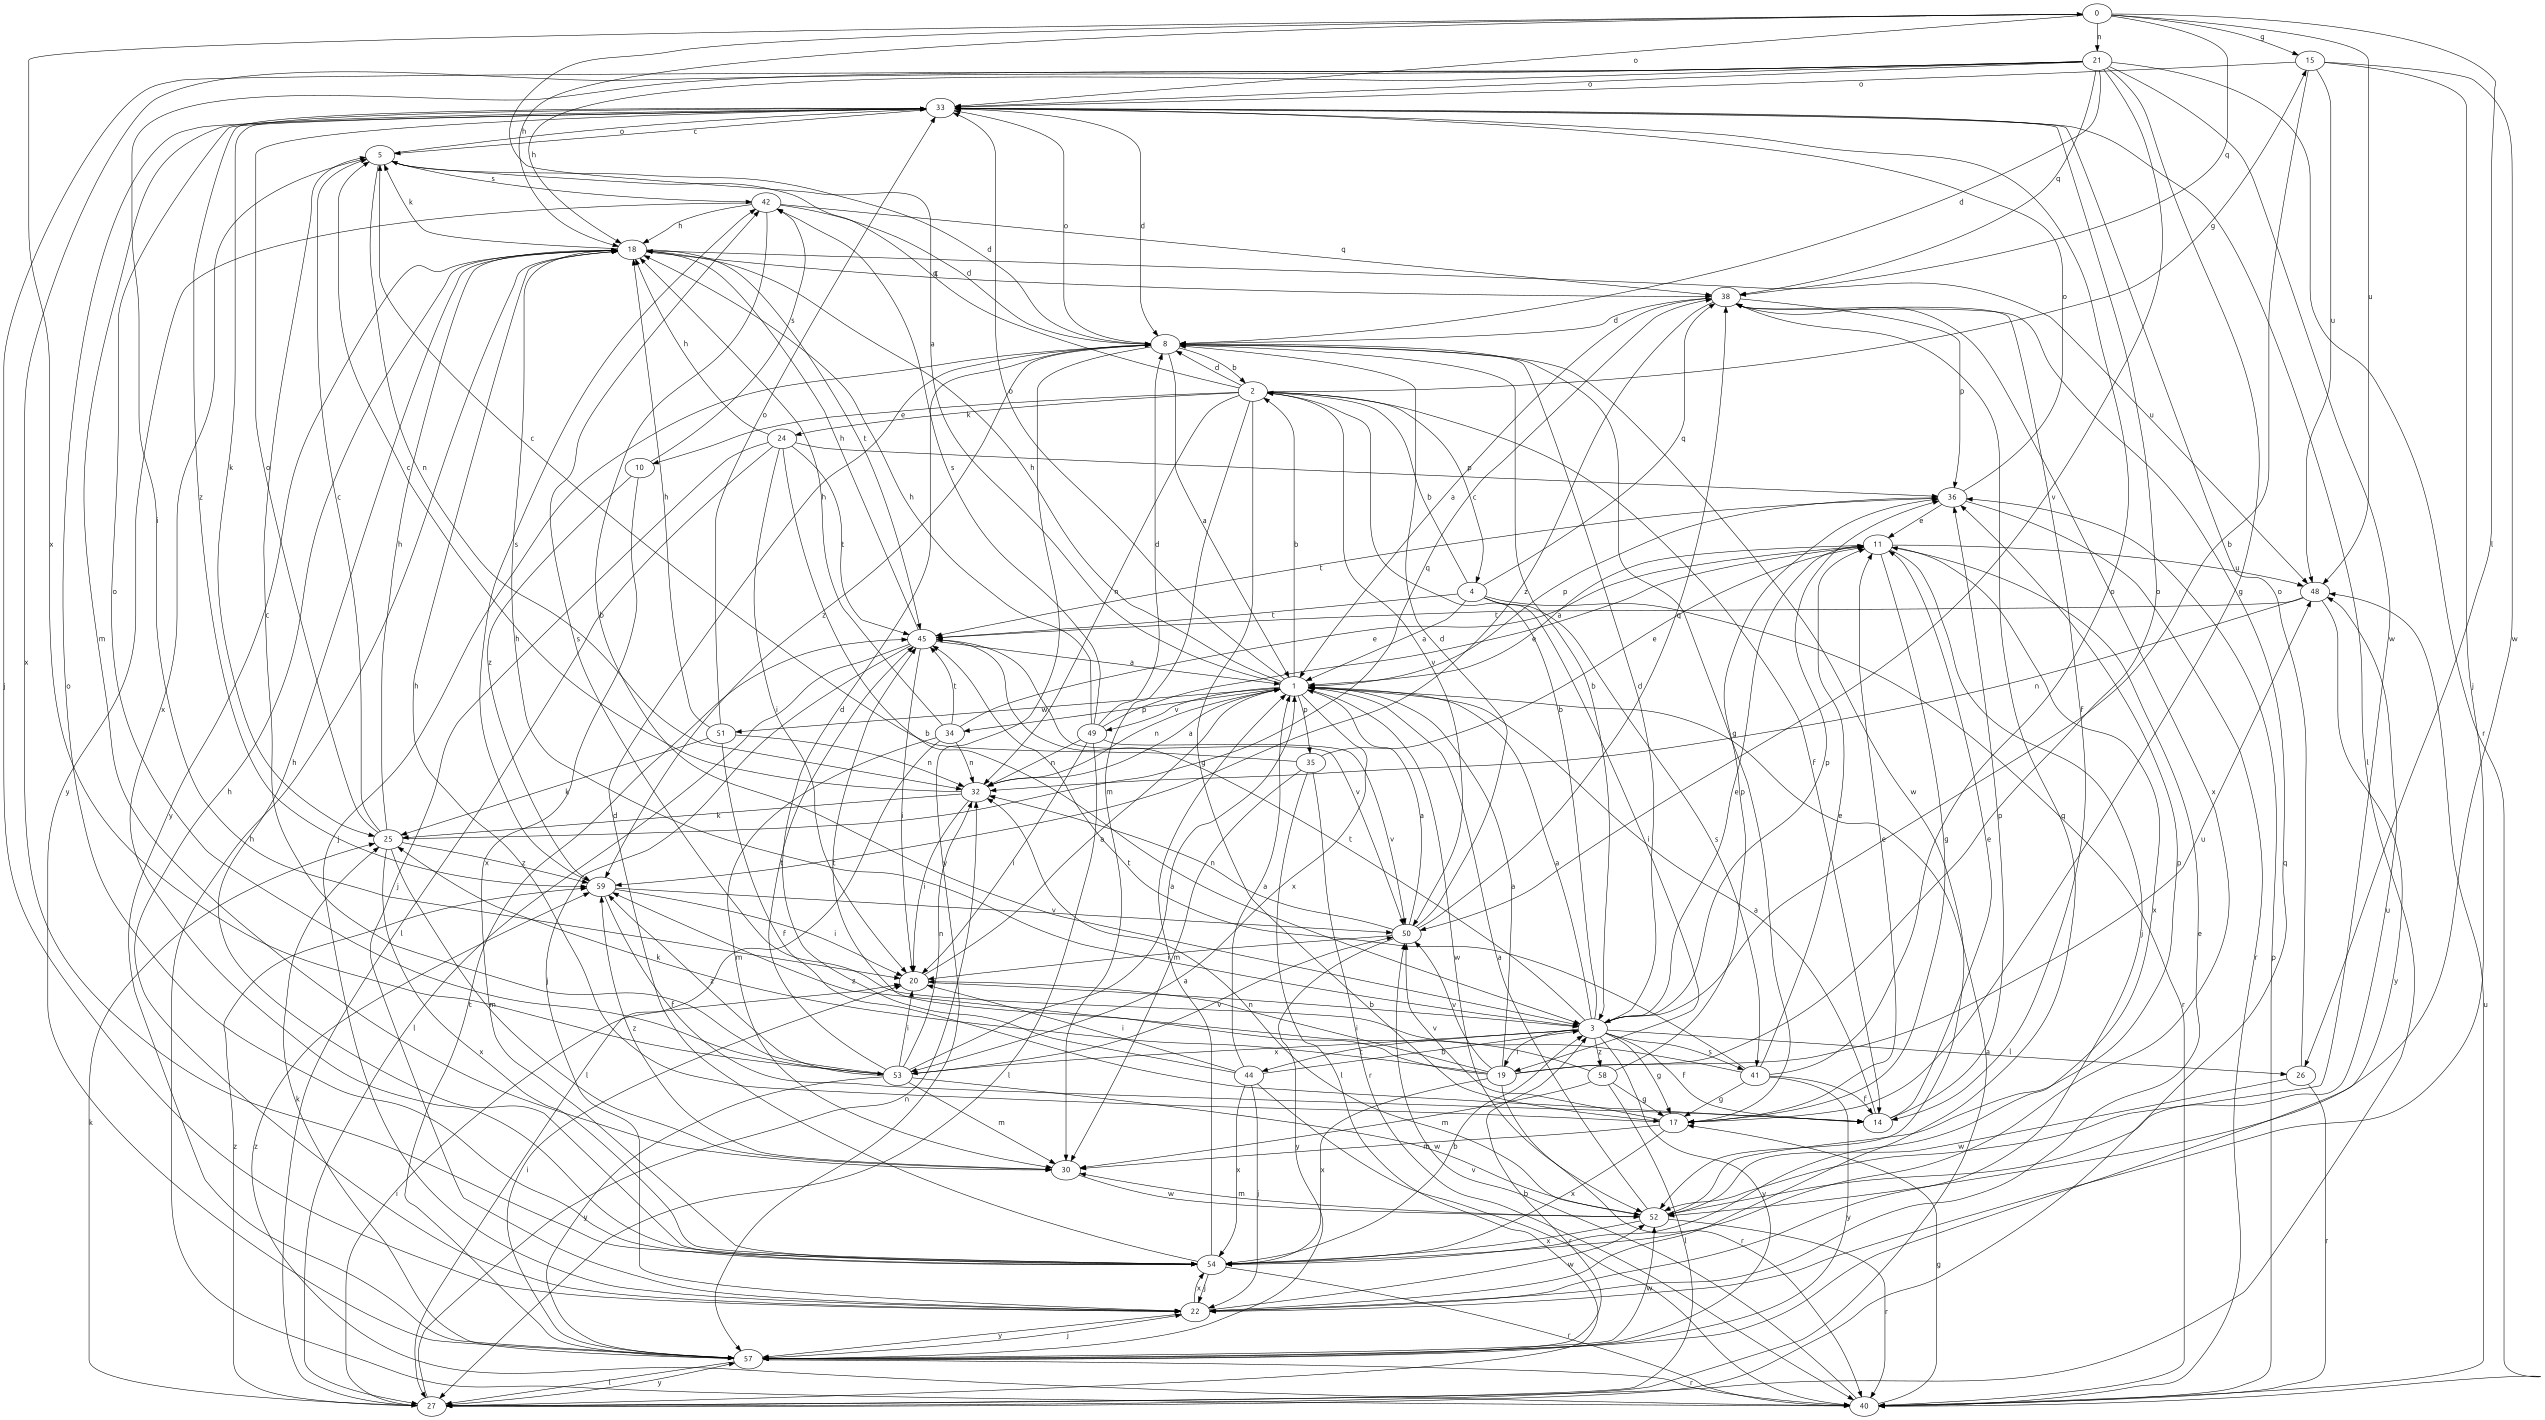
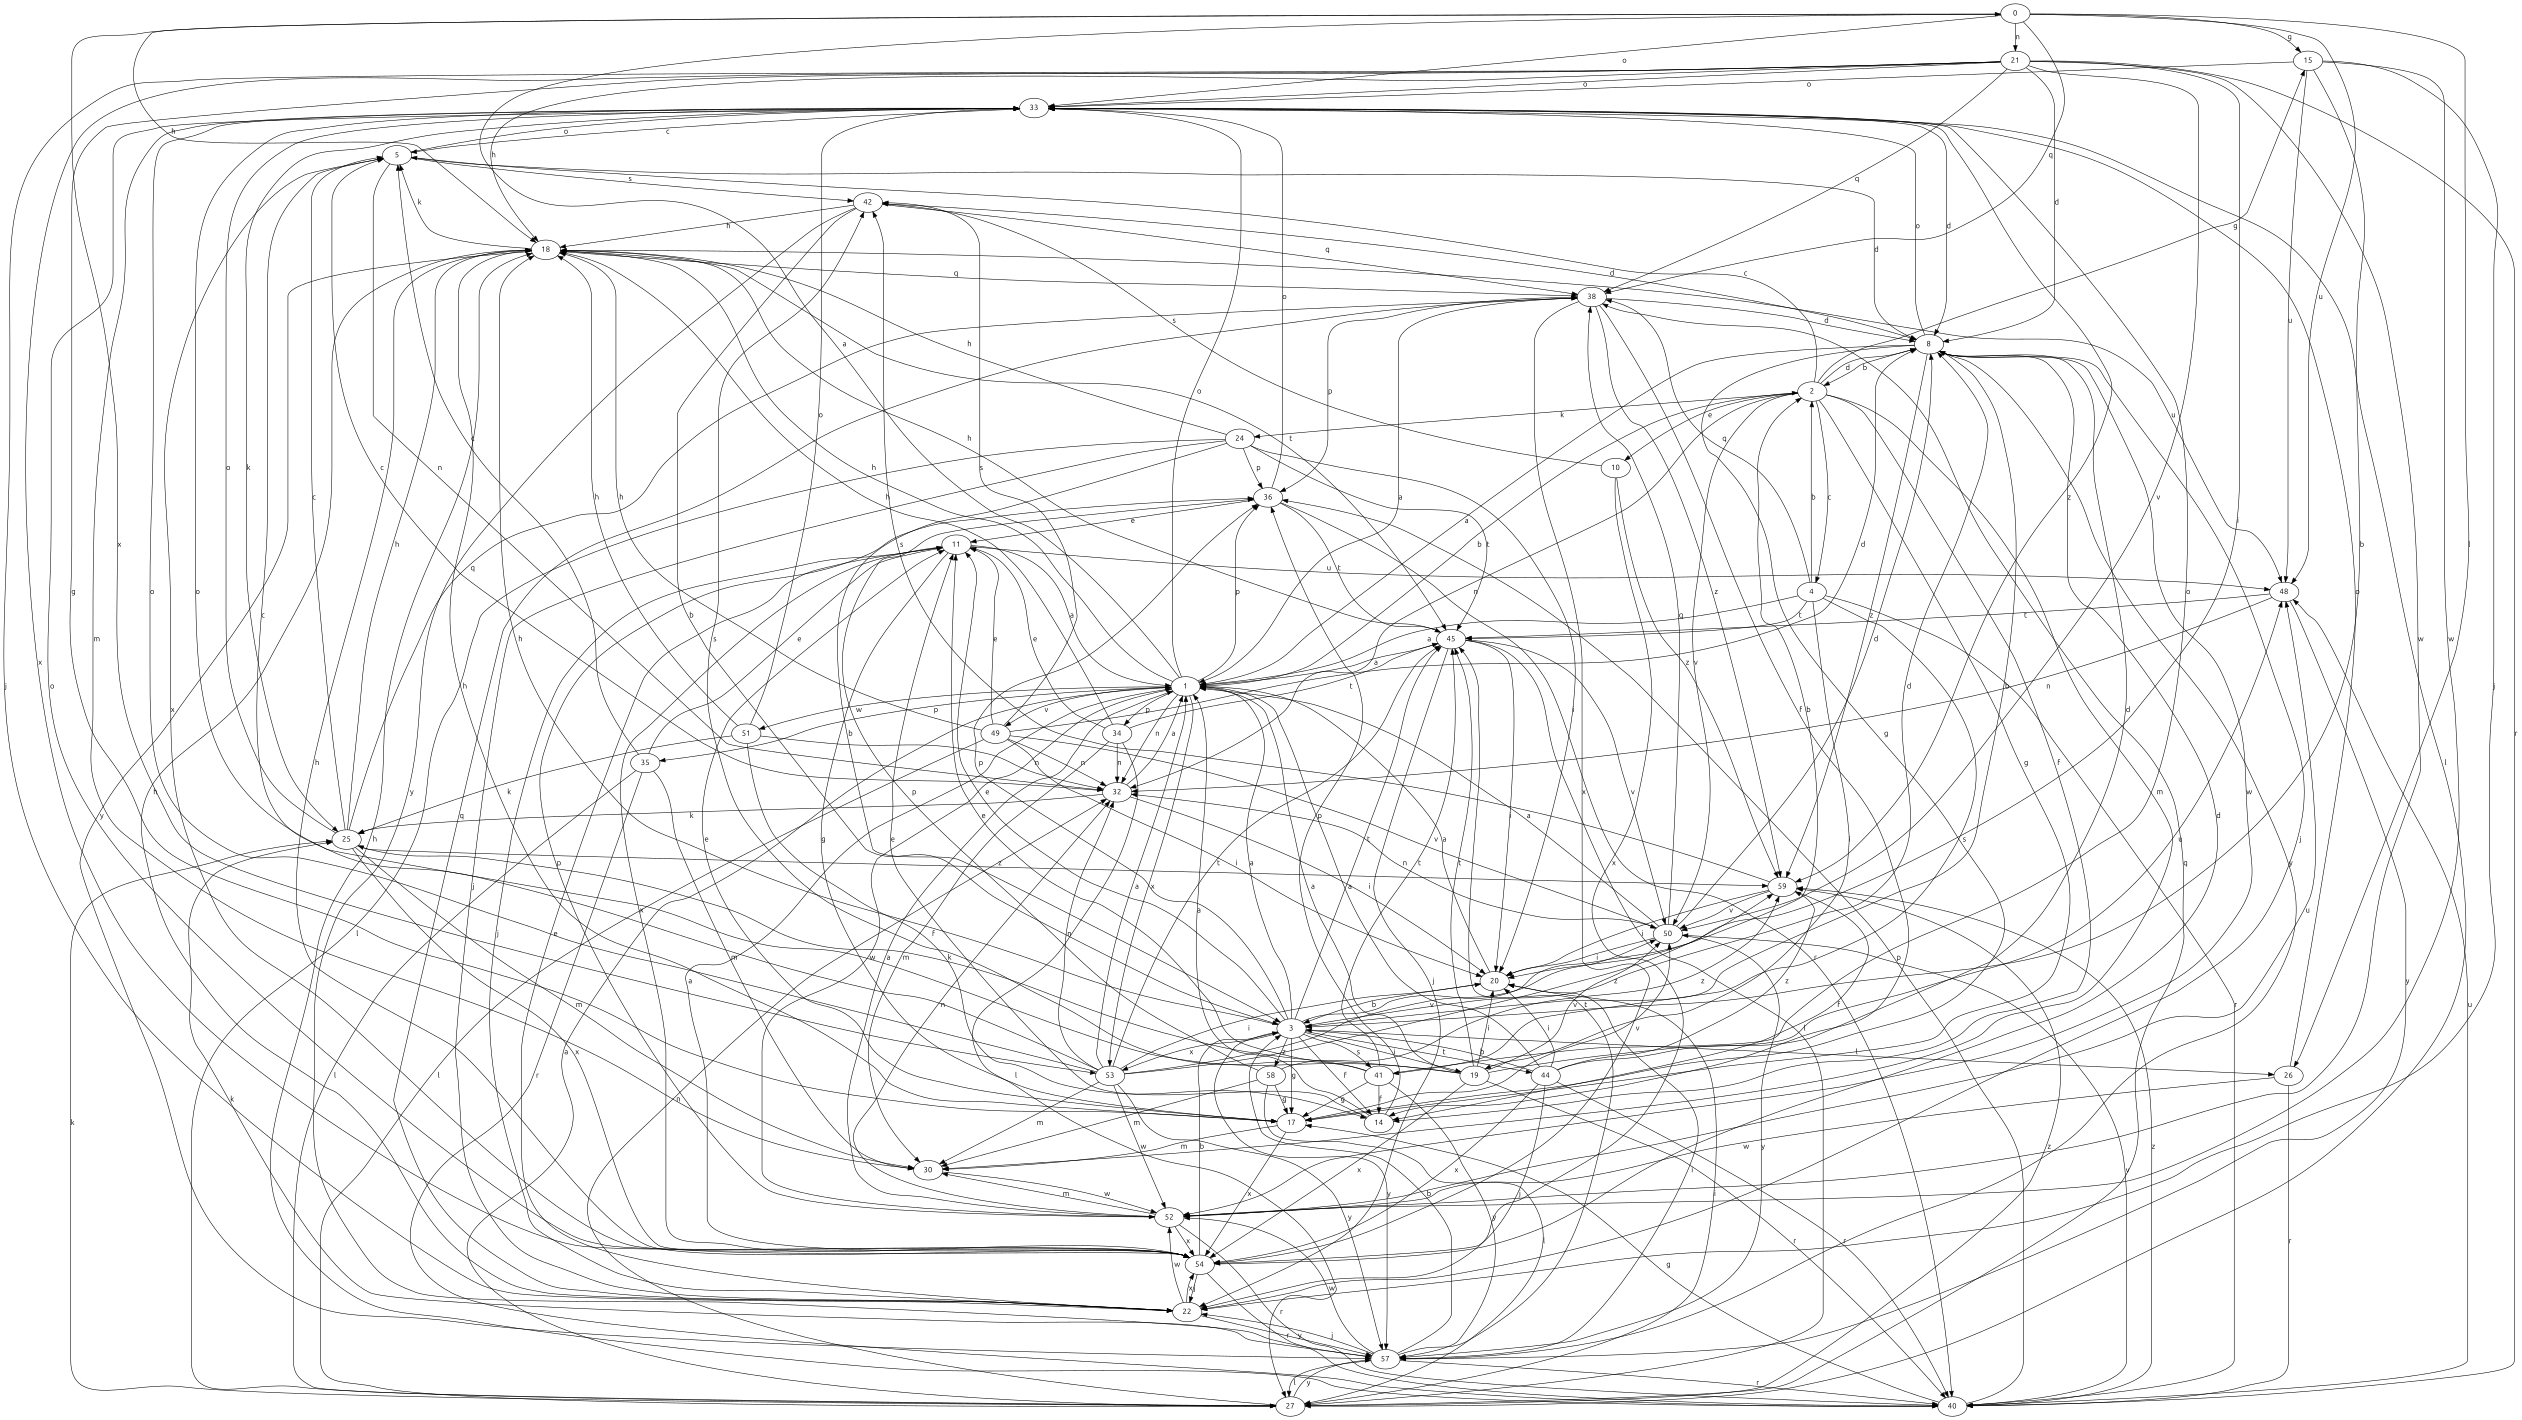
edge "30" -> "59": now "44" -> "59"
